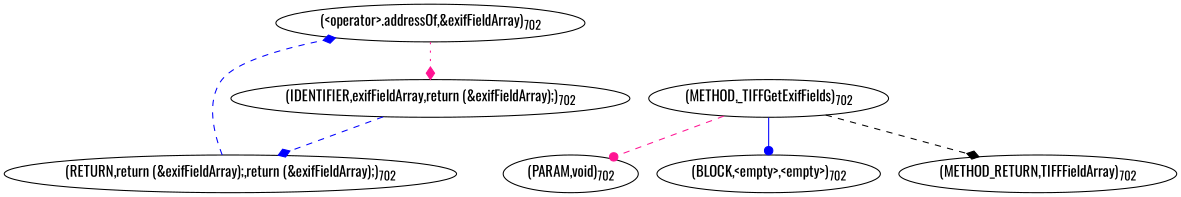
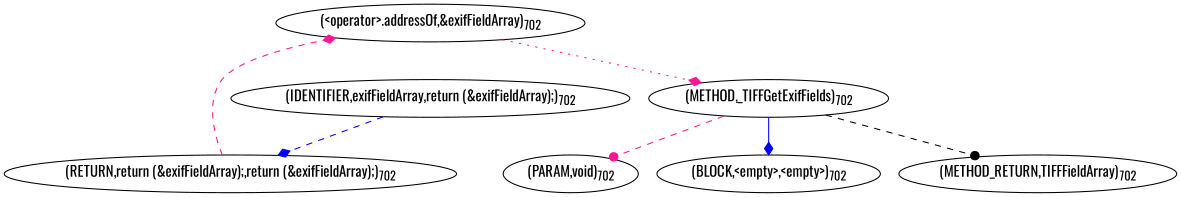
edge "(<operator>.addressOf,&exifFieldArray)" -> "(IDENTIFIER,exifFieldArray,return (&exifFieldArray);)": now "(<operator>.addressOf,&exifFieldArray)" -> "(METHOD,_TIFFGetExifFields)"
edge "(RETURN,return (&exifFieldArray);,return (&exifFieldArray);)" -> "(<operator>.addressOf,&exifFieldArray)": color blue -> deeppink
edge "(METHOD,_TIFFGetExifFields)" -> "(BLOCK,<empty>,<empty>)": arrowhead dot -> diamond
edge "(METHOD,_TIFFGetExifFields)" -> "(METHOD_RETURN,TIFFFieldArray)": arrowhead diamond -> dot
